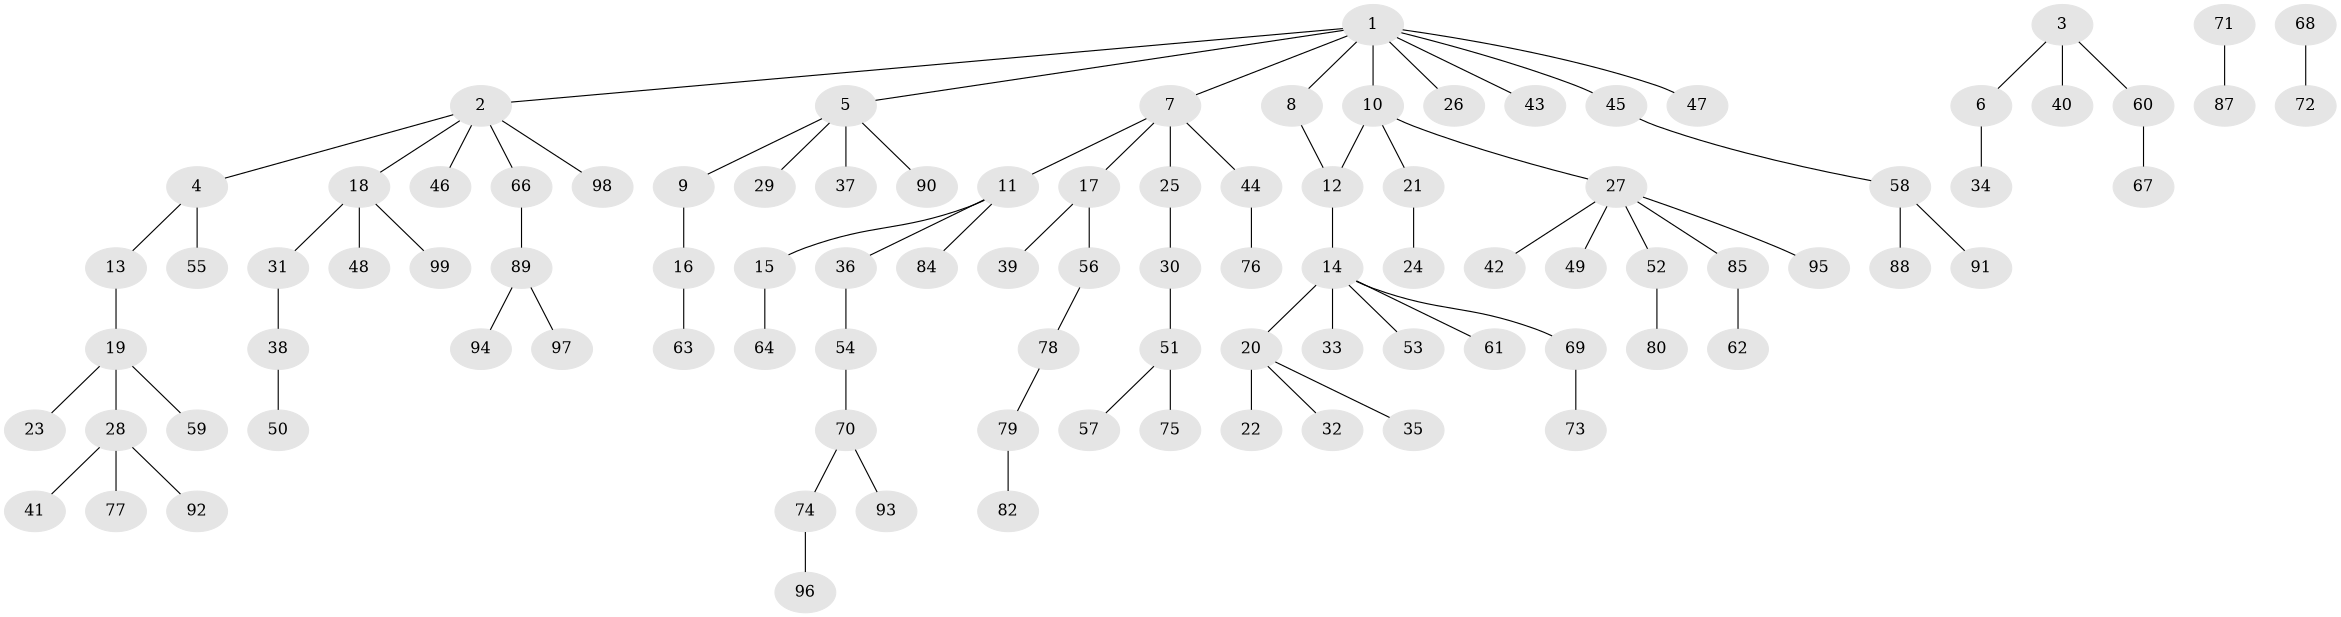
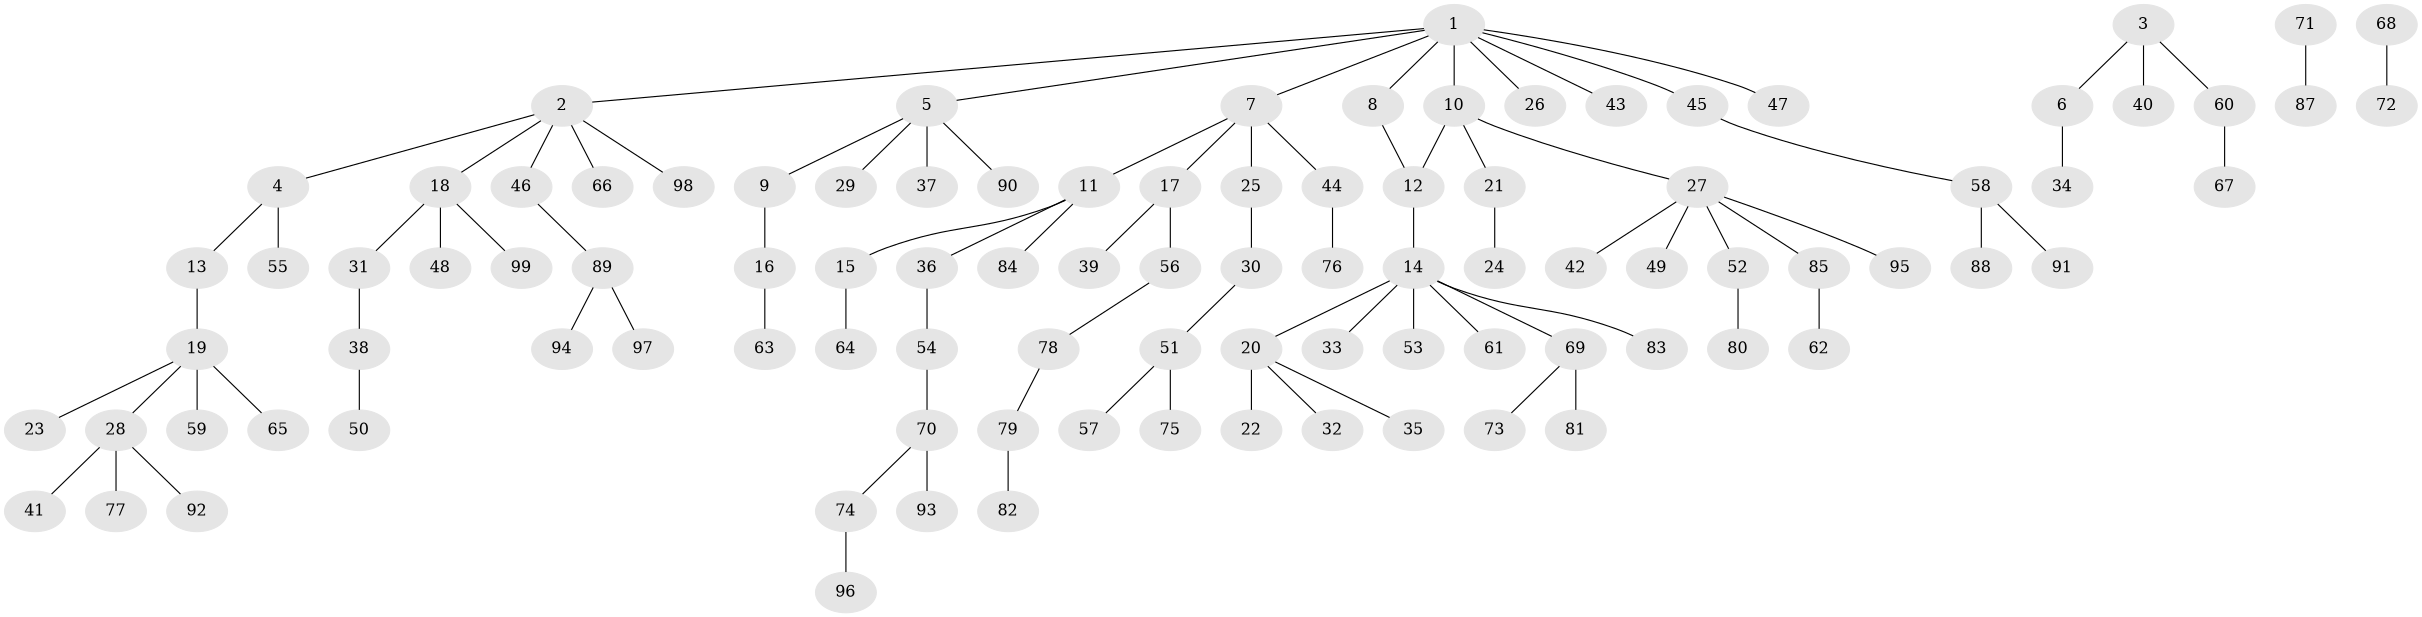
edge "66" -- "89": now "46" -- "89"
node "83": added
node "65": added
node "81": added
